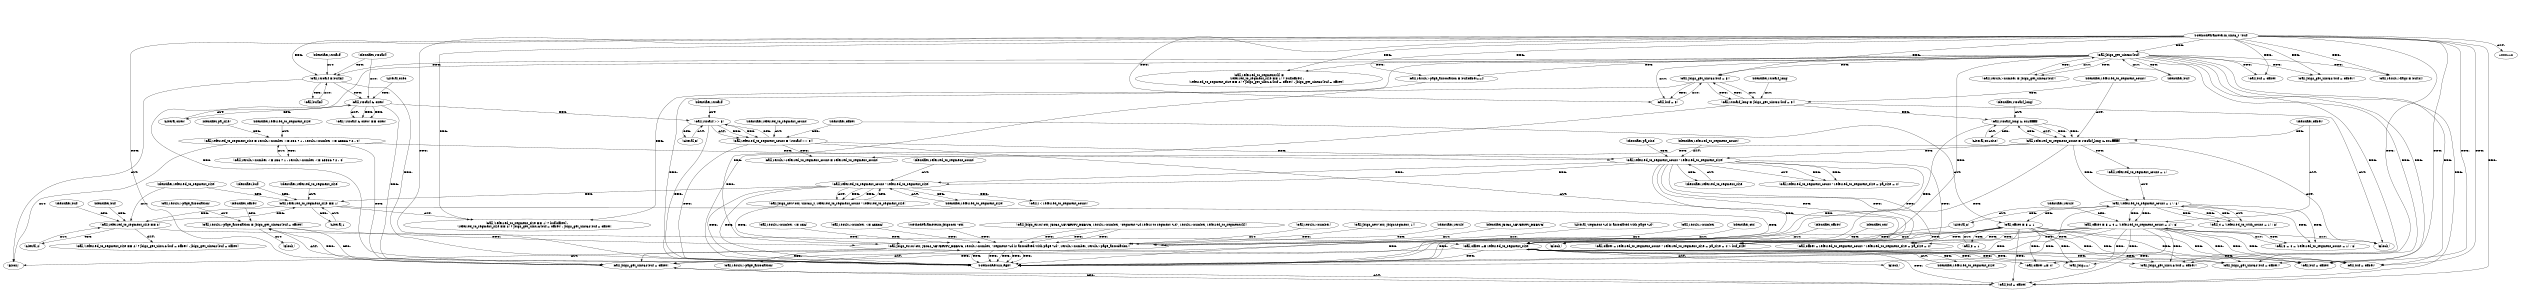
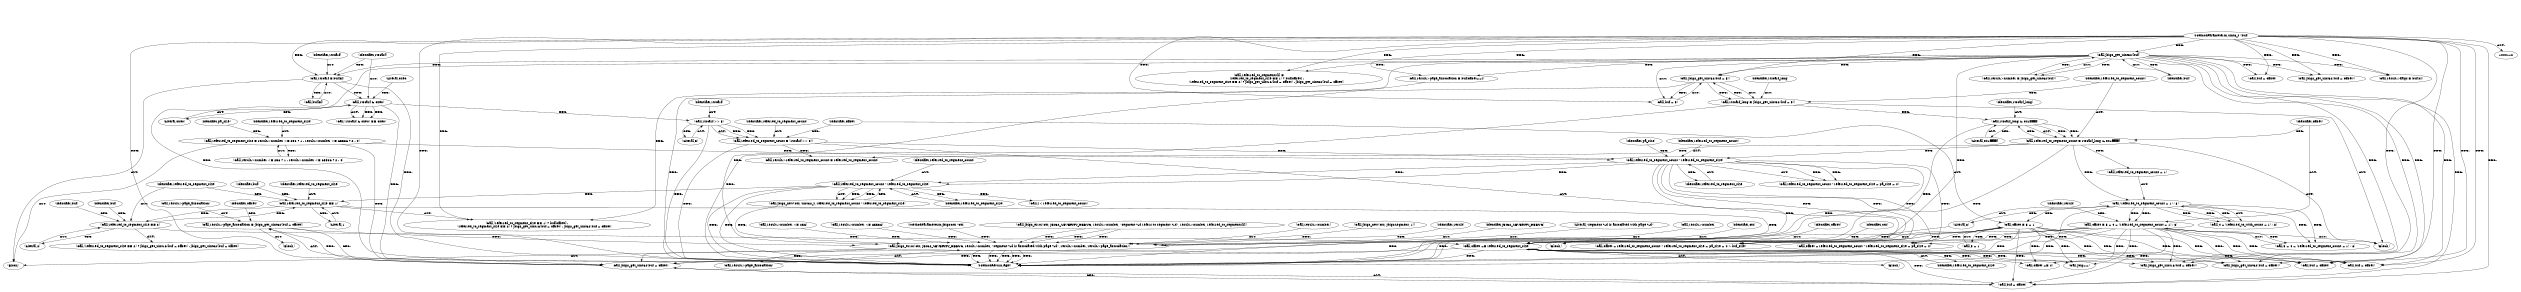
edge "(Call,referred_to_segment_count = (rtscarf >> 5))" -> "(Call,rtscarf >> 5)": removed, label "CFG:"
node "(Literal,0x1size)": label "(Literal,0x1size)" -> "(Literal,0x1fffffff)"
